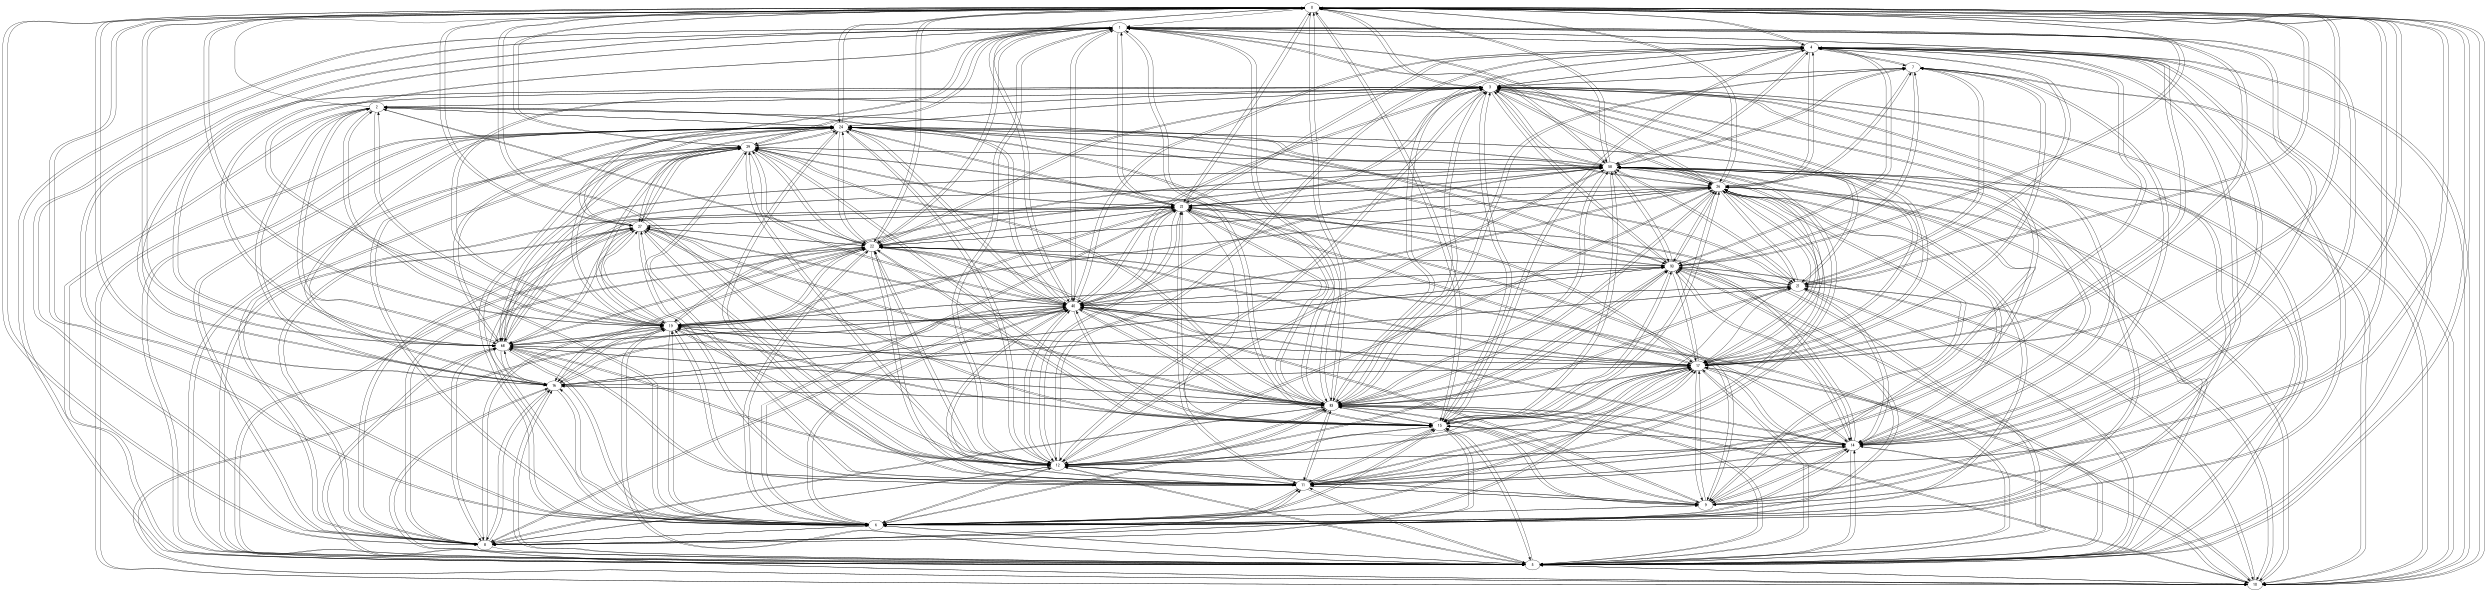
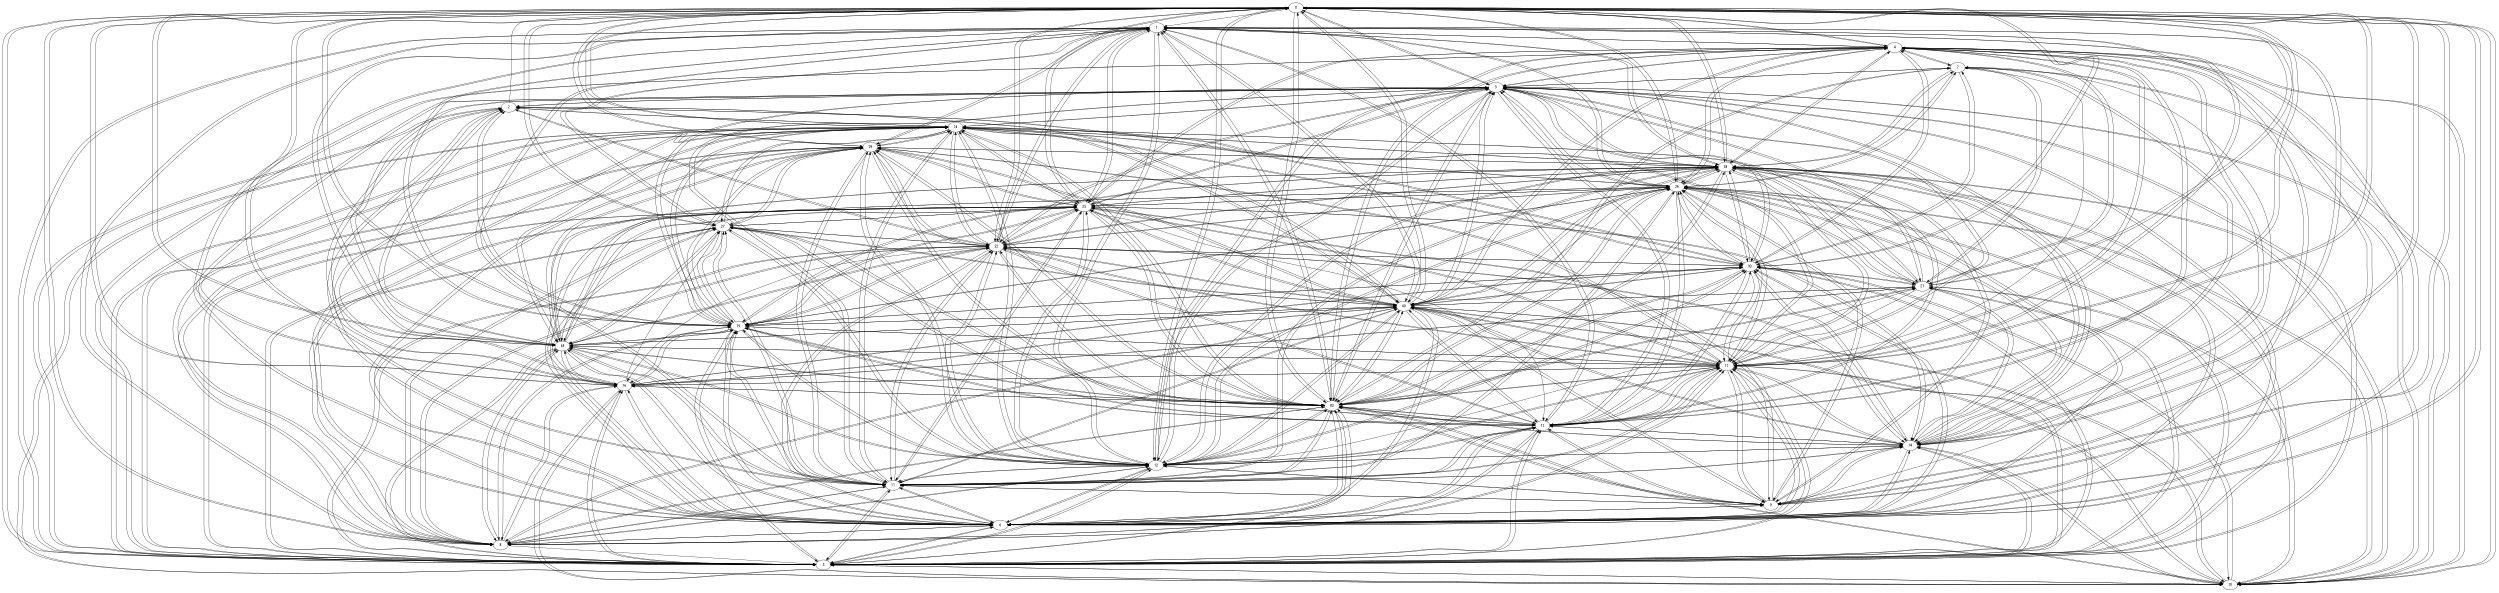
edge "40" -> "26": removed
edge "17" -> "7": now "9" -> "7"
edge "16" -> "22": now "16" -> "27"
